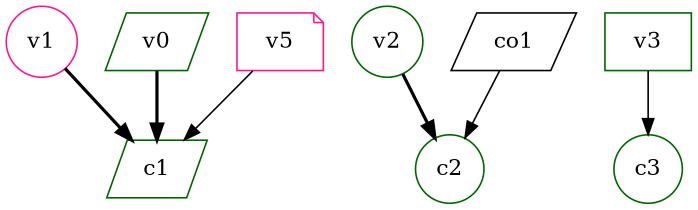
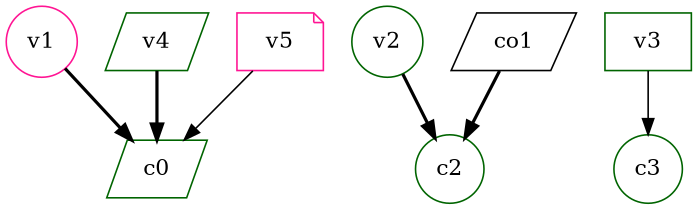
node "v0": label "v0" -> "v4"
edge "co1" -> "c2": style solid -> bold
node "c1": label "c1" -> "c0"
